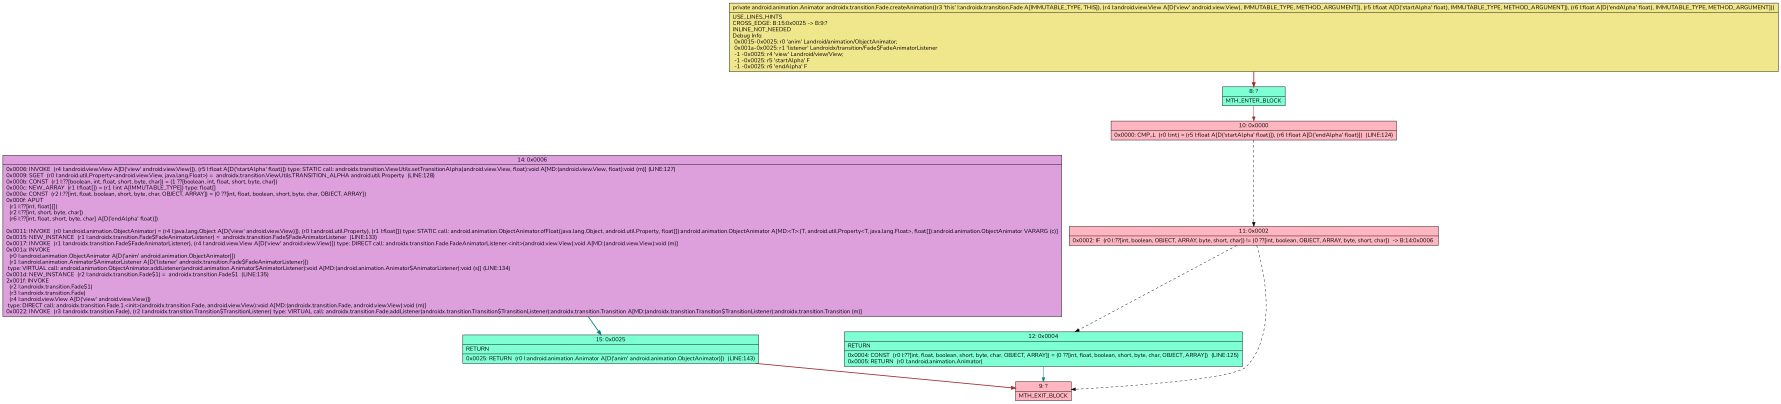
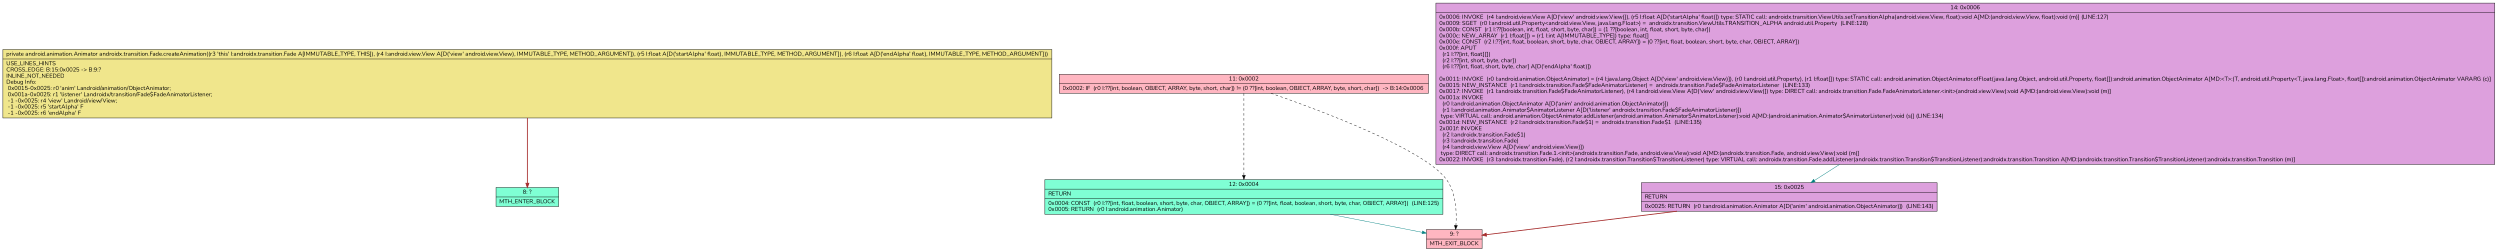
node "10: 0x0000": removed
edge "14: 0x0006" -> "15: 0x0025": style bold -> solid
node "15: 0x0025": fillcolor aquamarine -> plum
